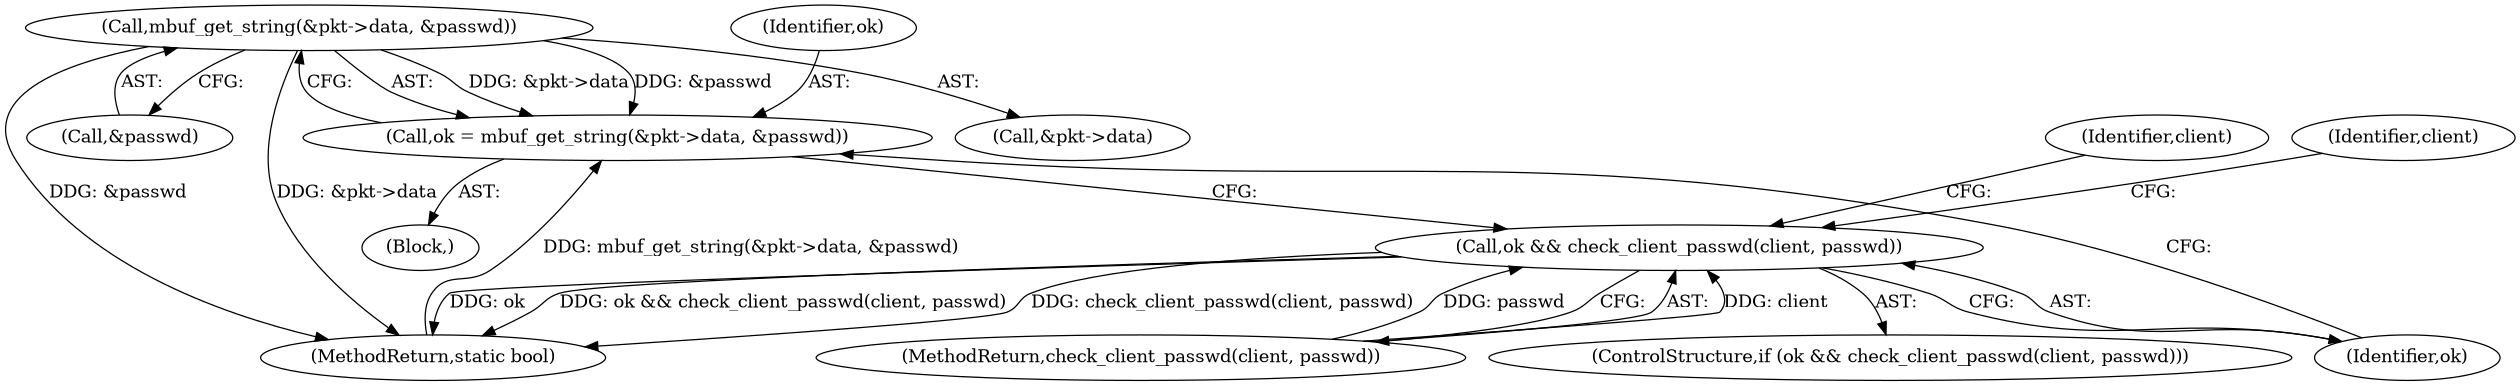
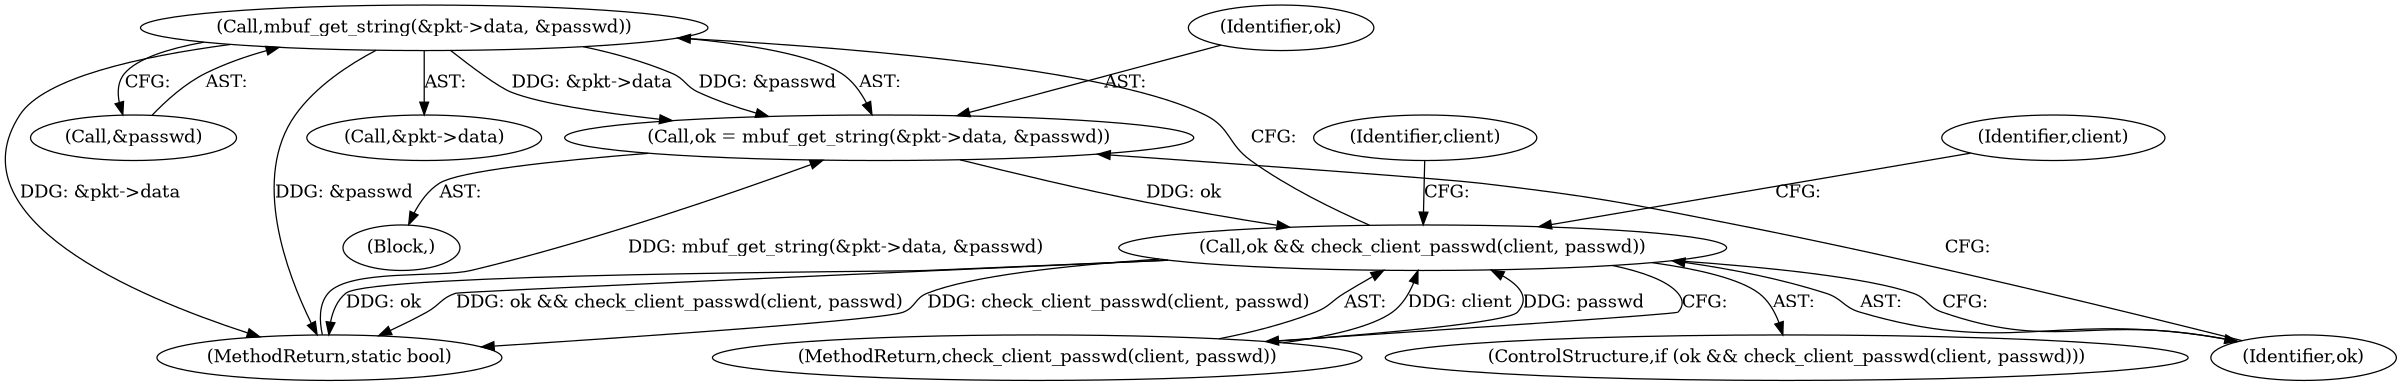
edge "(Call,ok = mbuf_get_string(&pkt->data, &passwd))" -> "(Call,mbuf_get_string(&pkt->data, &passwd))": now "(Call,ok && check_client_passwd(client, passwd))" -> "(Call,mbuf_get_string(&pkt->data, &passwd))"
edge "(Call,ok = mbuf_get_string(&pkt->data, &passwd))" -> "(Call,ok && check_client_passwd(client, passwd))": label "CFG: " -> "DDG: ok"
